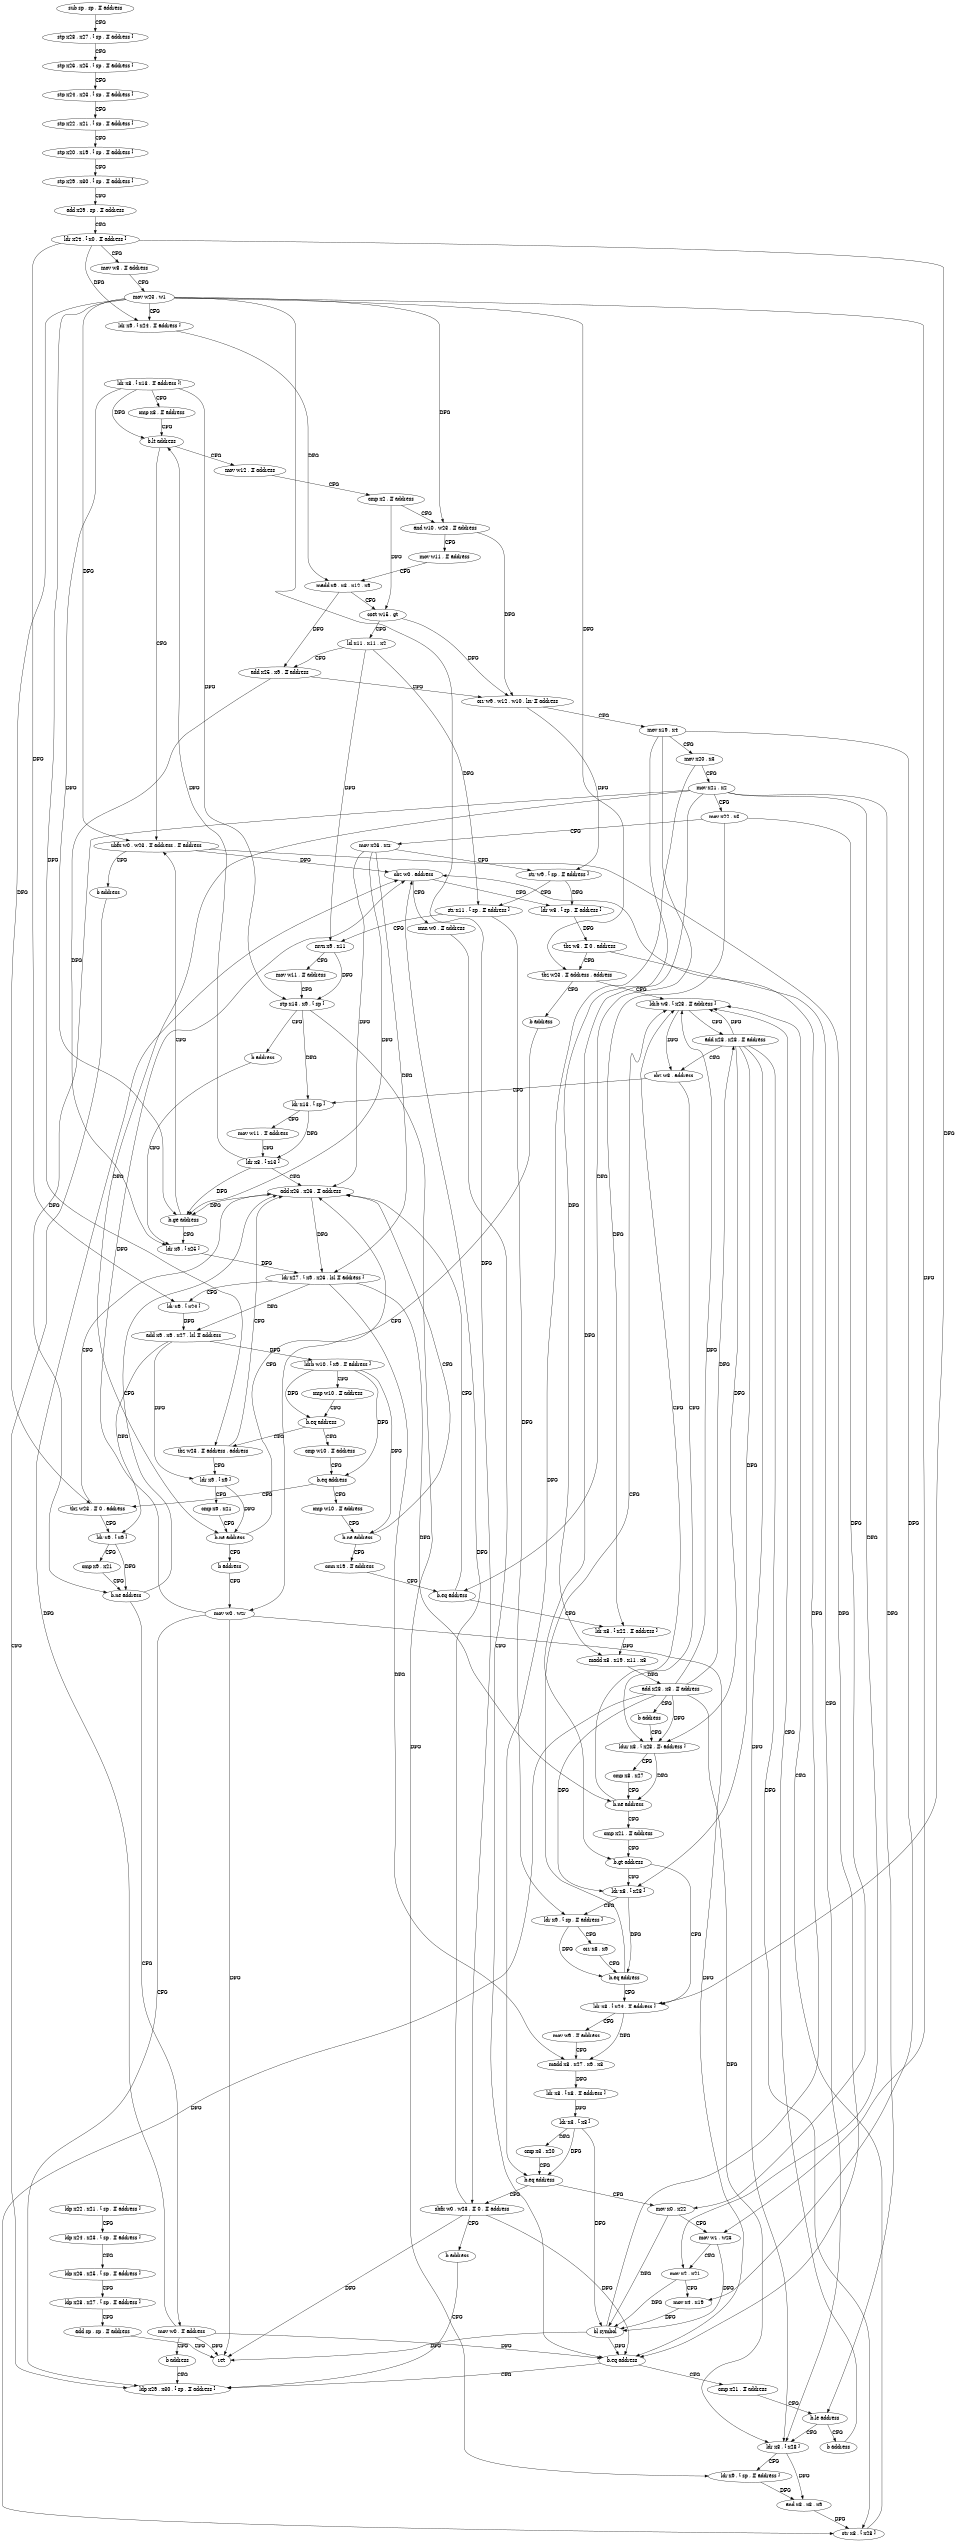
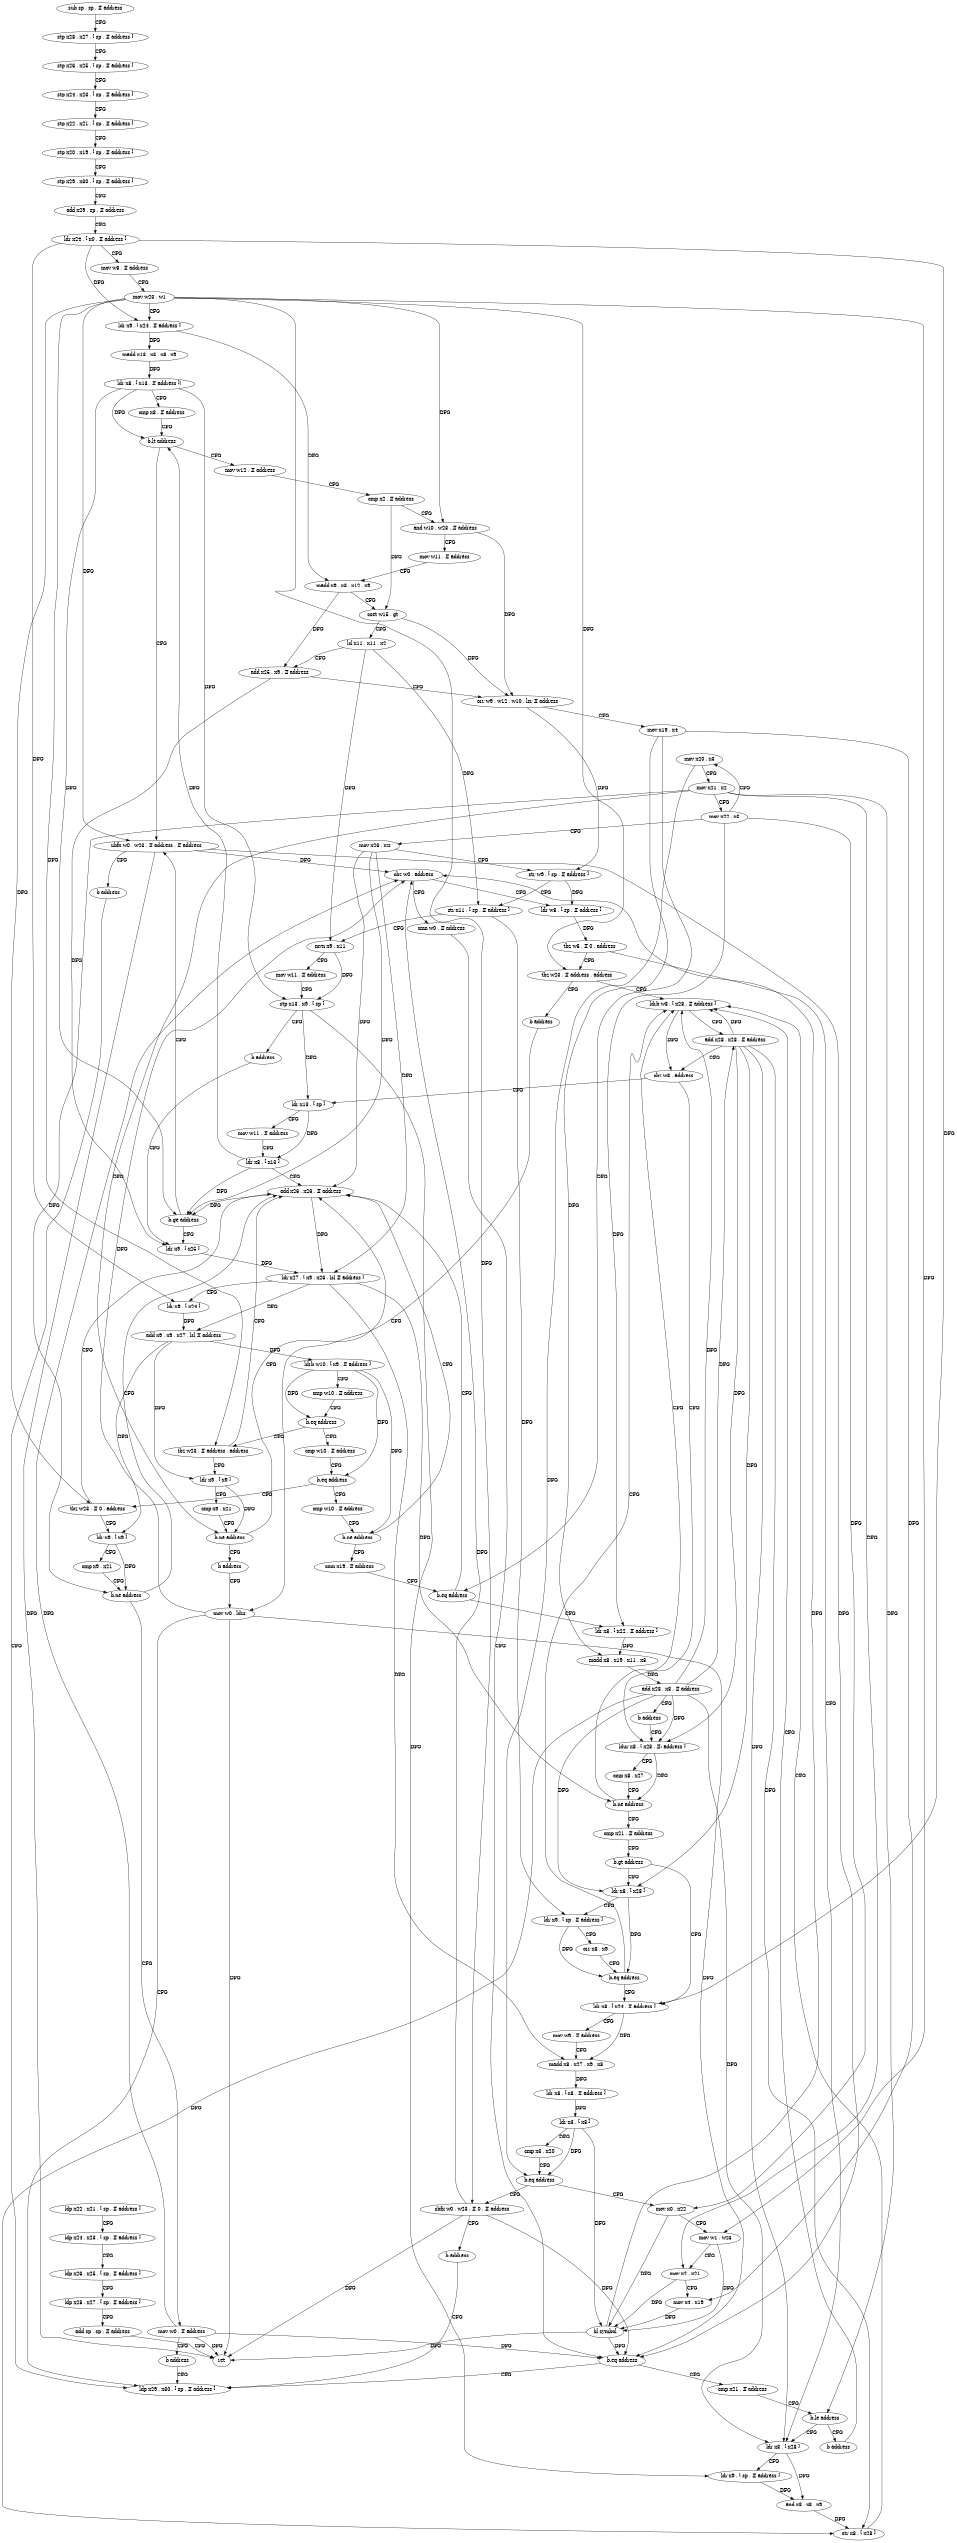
node "madd x13 , x3 , x8 , x9": added
edge "mov x19 , x4" -> "mov x20 , x3": now "mov x22 , x0" -> "mov x20 , x3"
edge "mov x21 , x2" -> "b.gt address": removed, label "DFG"
node "mov w0 , wzr": label "mov w0 , wzr" -> "mov w0 , ldur"
edge "ubfx w0 , w23 , # address , # address" -> "ret": added, label "DFG"
